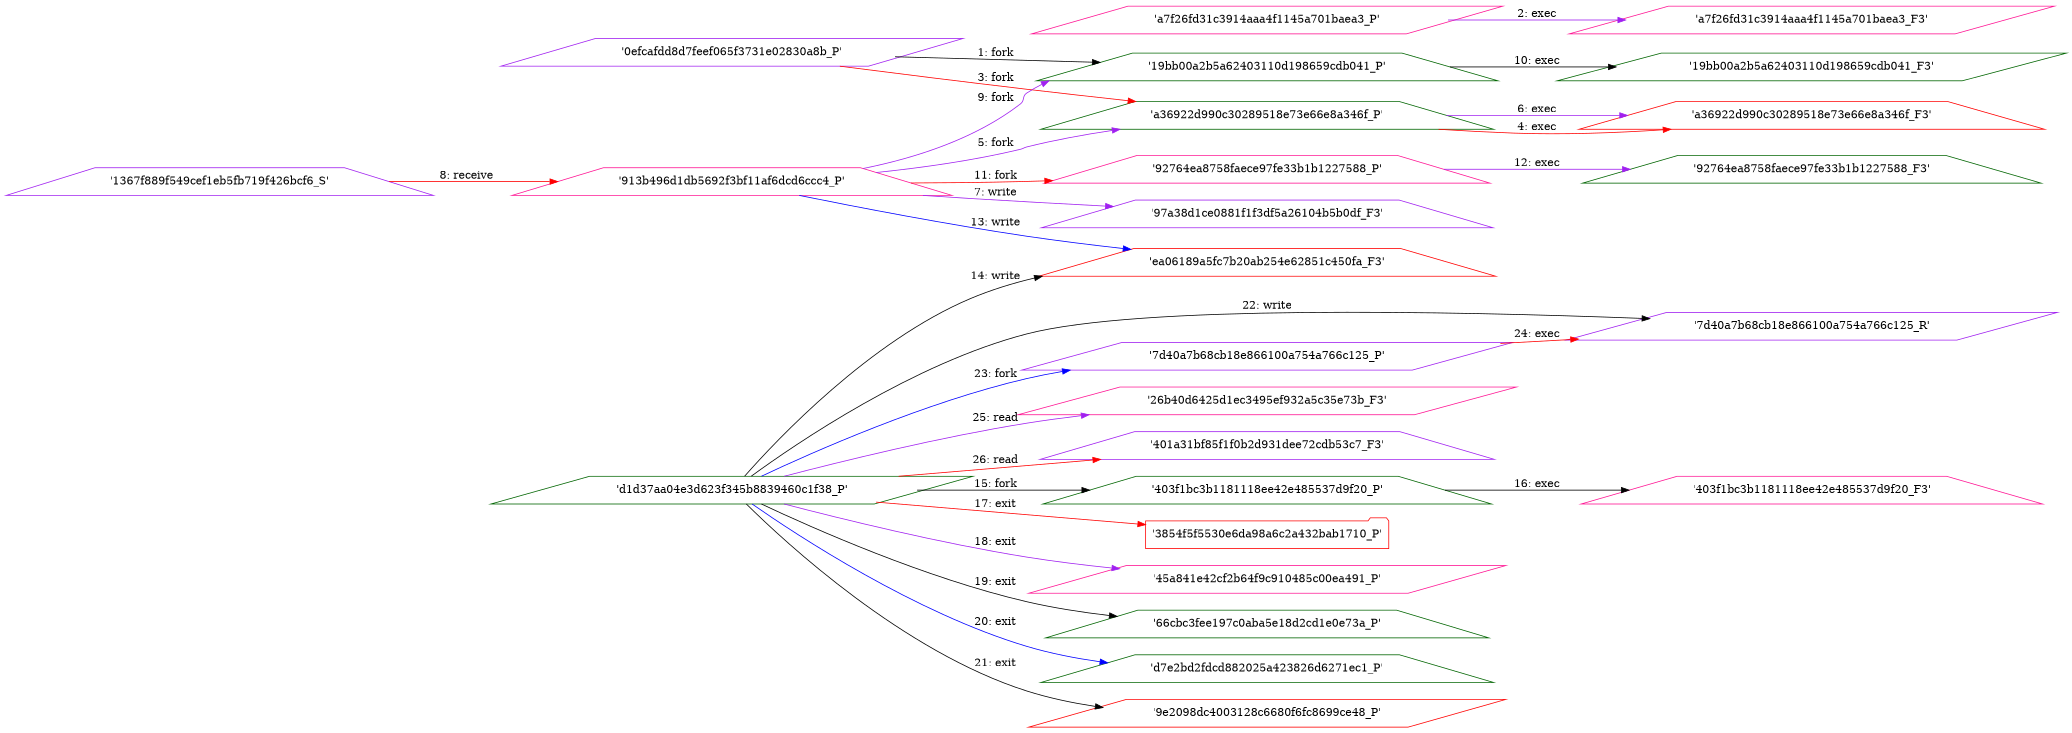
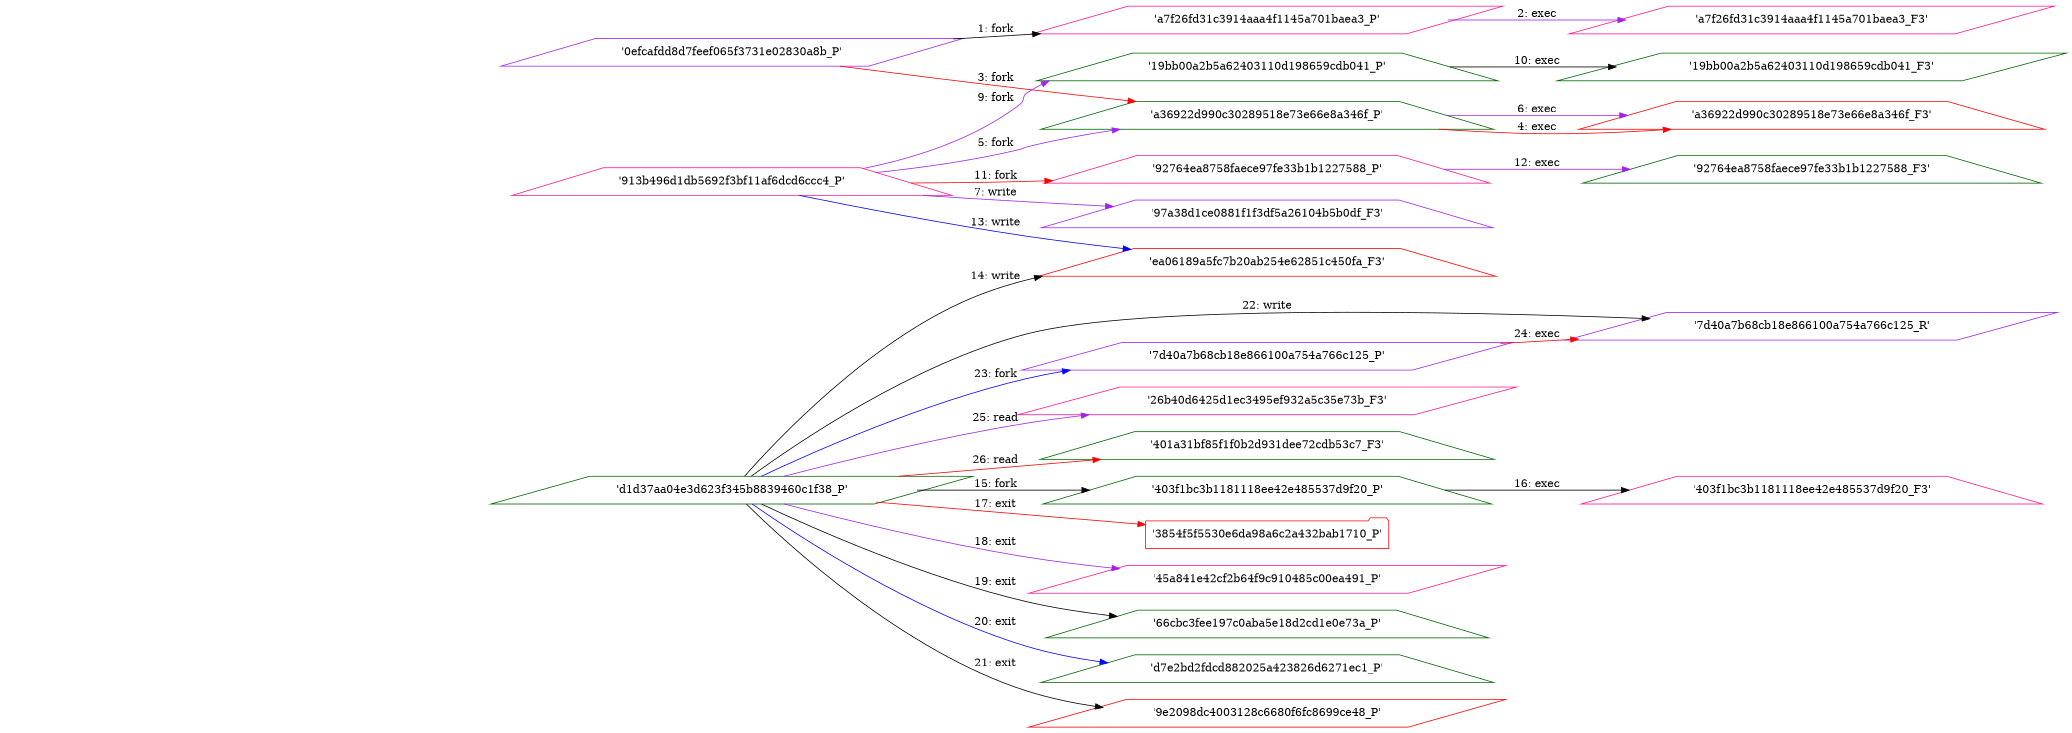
edge "'0efcafdd8d7feef065f3731e02830a8b_P'" -> "'19bb00a2b5a62403110d198659cdb041_P'": now "'0efcafdd8d7feef065f3731e02830a8b_P'" -> "'a7f26fd31c3914aaa4f1145a701baea3_P'"
node "'1367f889f549cef1eb5fb719f426bcf6_S'": removed
node "'401a31bf85f1f0b2d931dee72cdb53c7_F3'": color purple -> darkgreen
